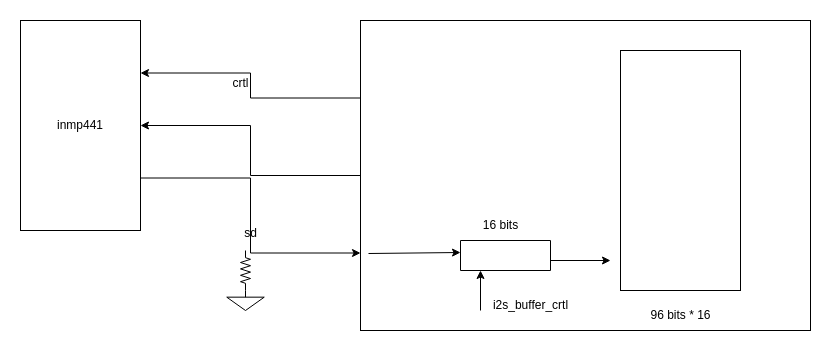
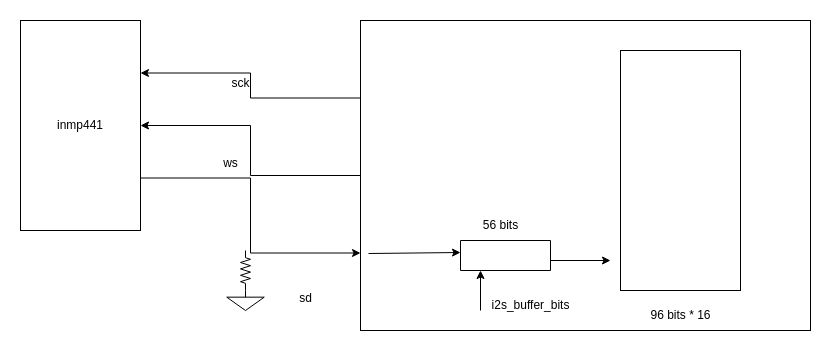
node "crtl": label "crtl" -> "sck"
node "ws": added
node "16 bits": label "16 bits" -> "56 bits"
node "sd": moved (251, 234) -> (306, 299)
node "i2s_buffer_crtl": label "i2s_buffer_crtl" -> "i2s_buffer_bits"
